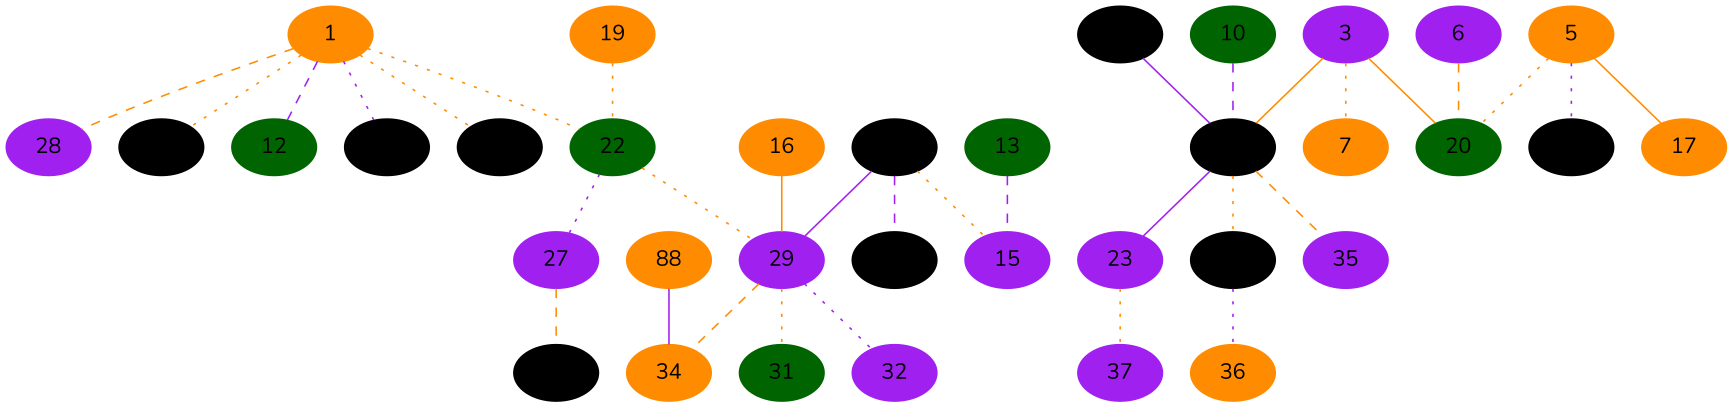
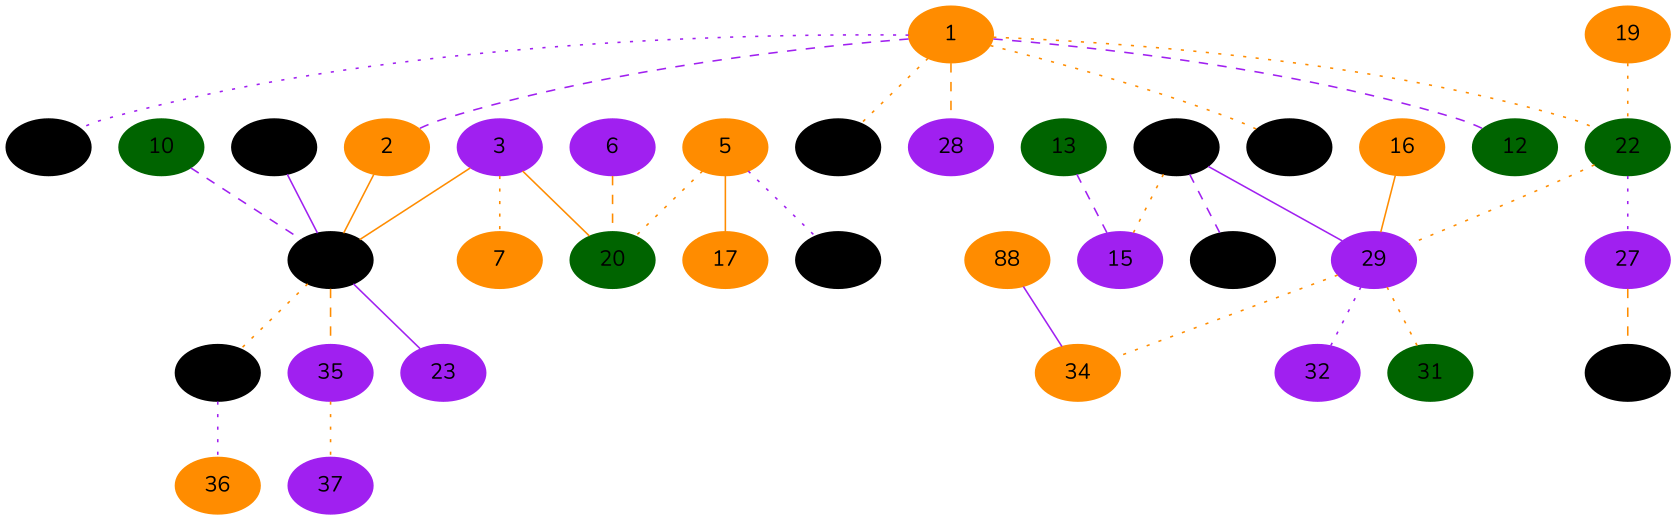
node "2": added
edge "29" -- "34": style dashed -> dotted
edge "23" -- "37": now "35" -- "37"
